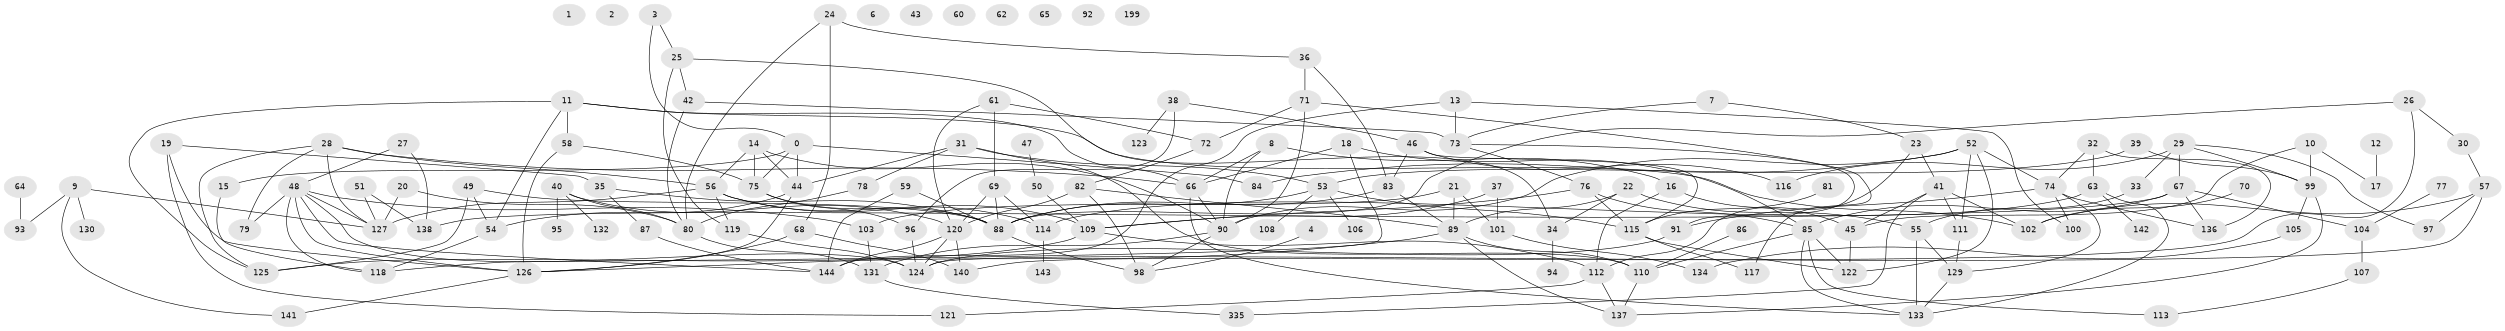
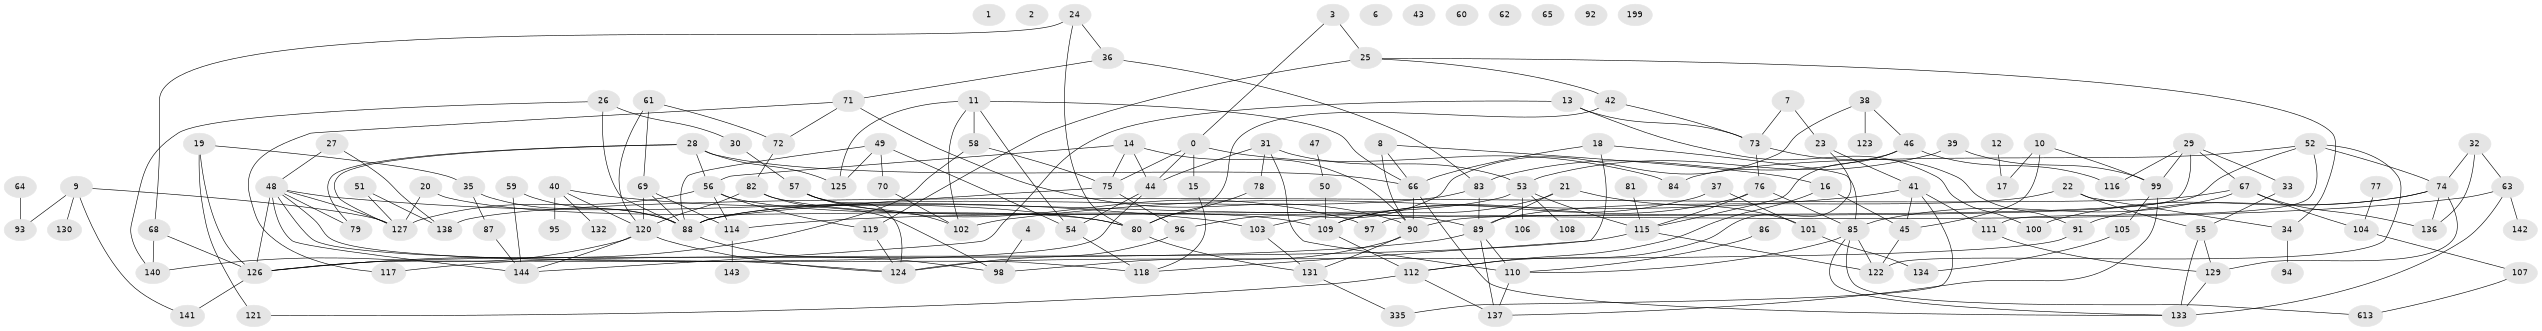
edge "49" -- "70": added
edge "109" -- "125": removed
node "113": label "113" -> "613"
